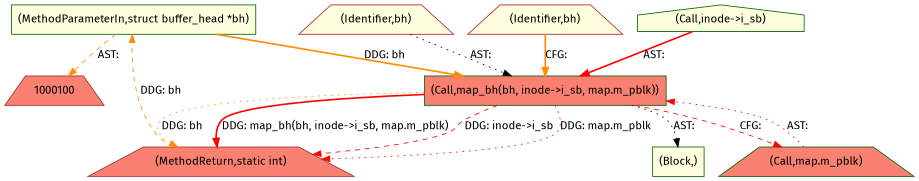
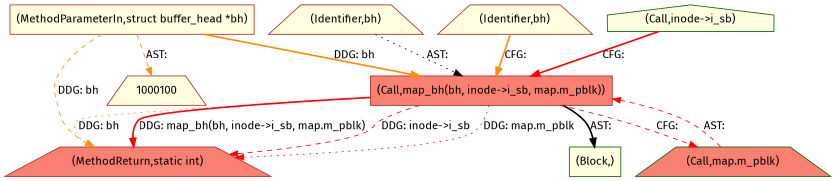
node "(MethodParameterIn,struct buffer_head *bh)": color darkgreen -> brown
edge "(Call,inode->i_sb)" -> "(Call,map_bh(bh, inode->i_sb, map.m_pblk))": label "AST: " -> "CFG: "
node "1000100": fillcolor salmon -> lightyellow
node "(Call,map_bh(bh, inode->i_sb, map.m_pblk))": color darkgreen -> brown
edge "(MethodReturn,static int)" -> "(MethodParameterIn,struct buffer_head *bh)": reversed
edge "(Call,map.m_pblk)" -> "(Call,map_bh(bh, inode->i_sb, map.m_pblk))": style dotted -> dashed
edge "(Call,map_bh(bh, inode->i_sb, map.m_pblk))" -> "(Block,)": style dotted -> bold
